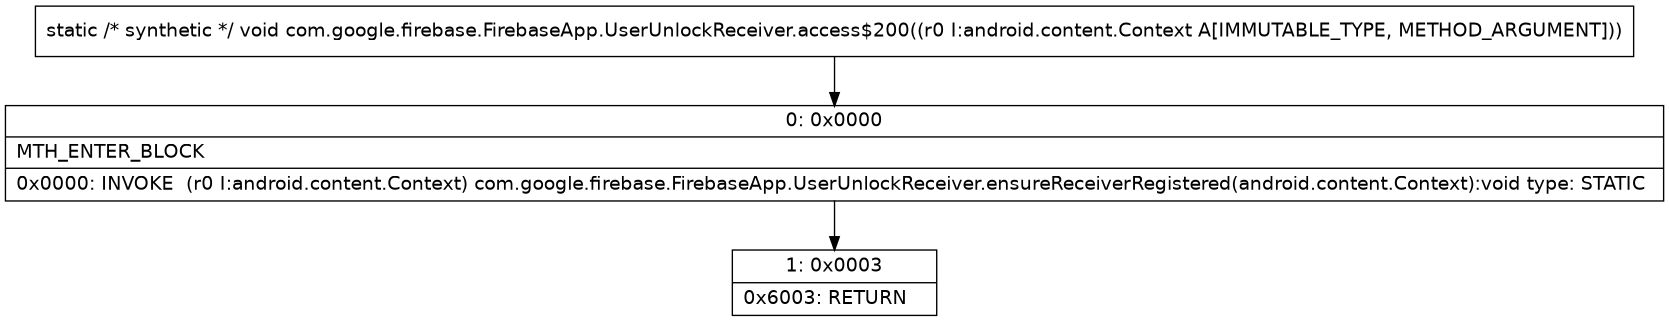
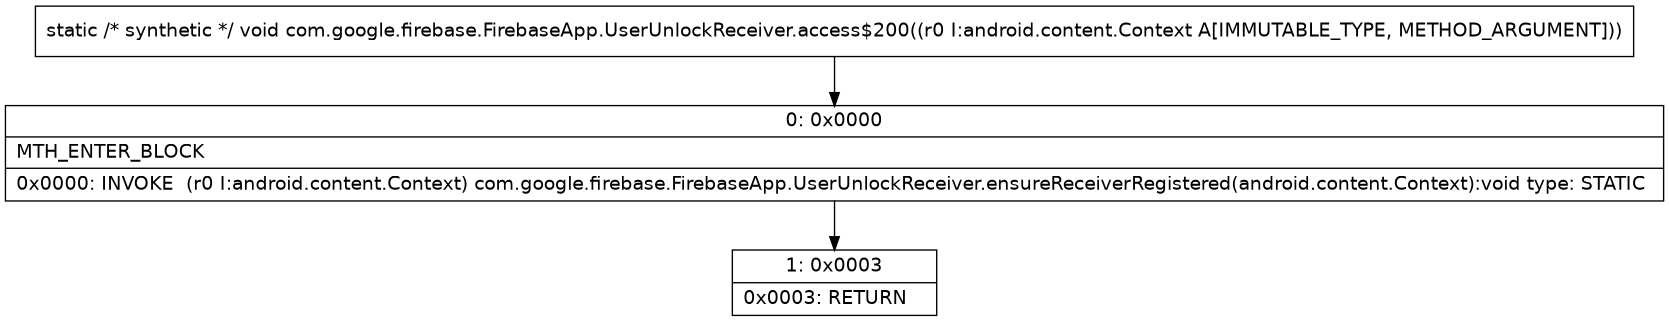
node "1: 0x0003": text "0x6003: RETURN" -> "0x0003: RETURN"
